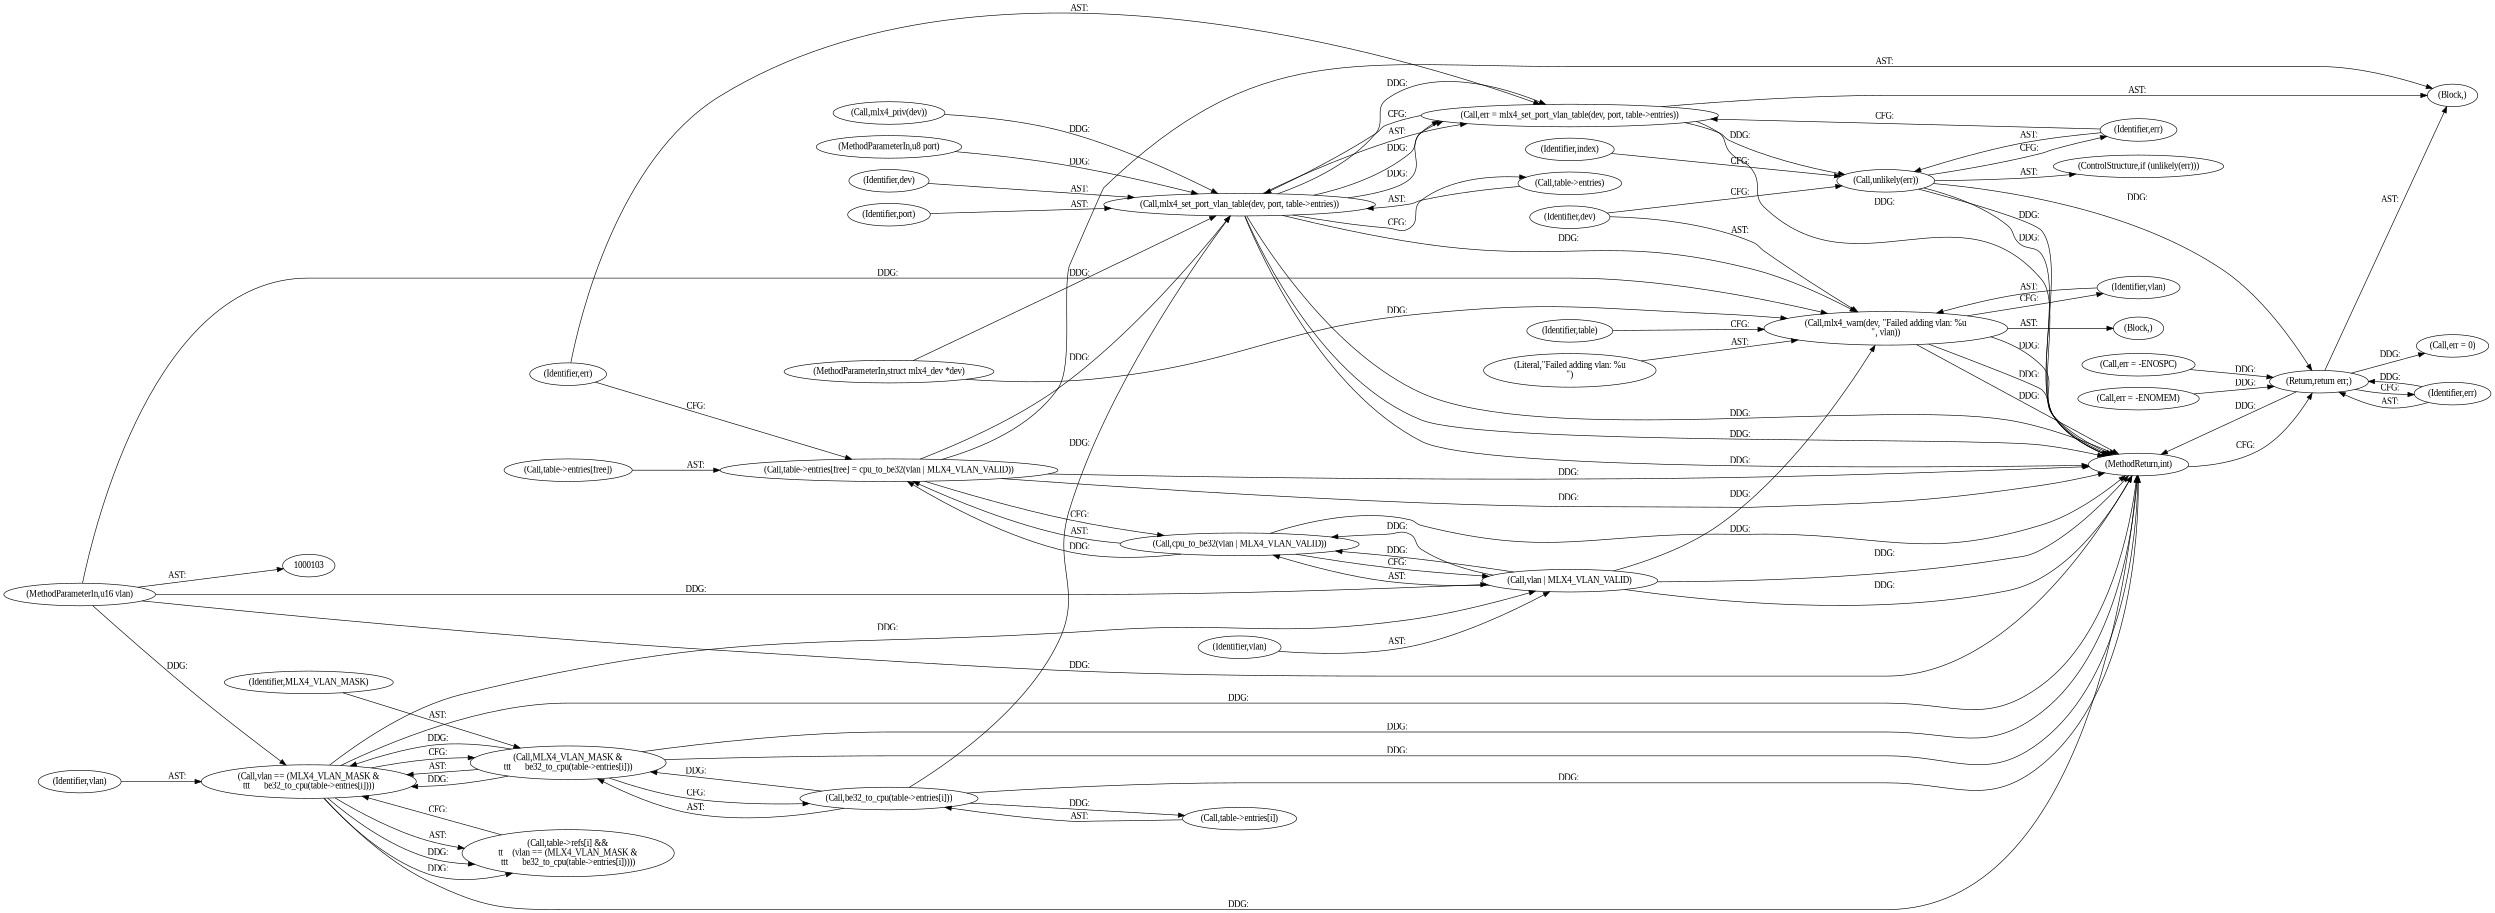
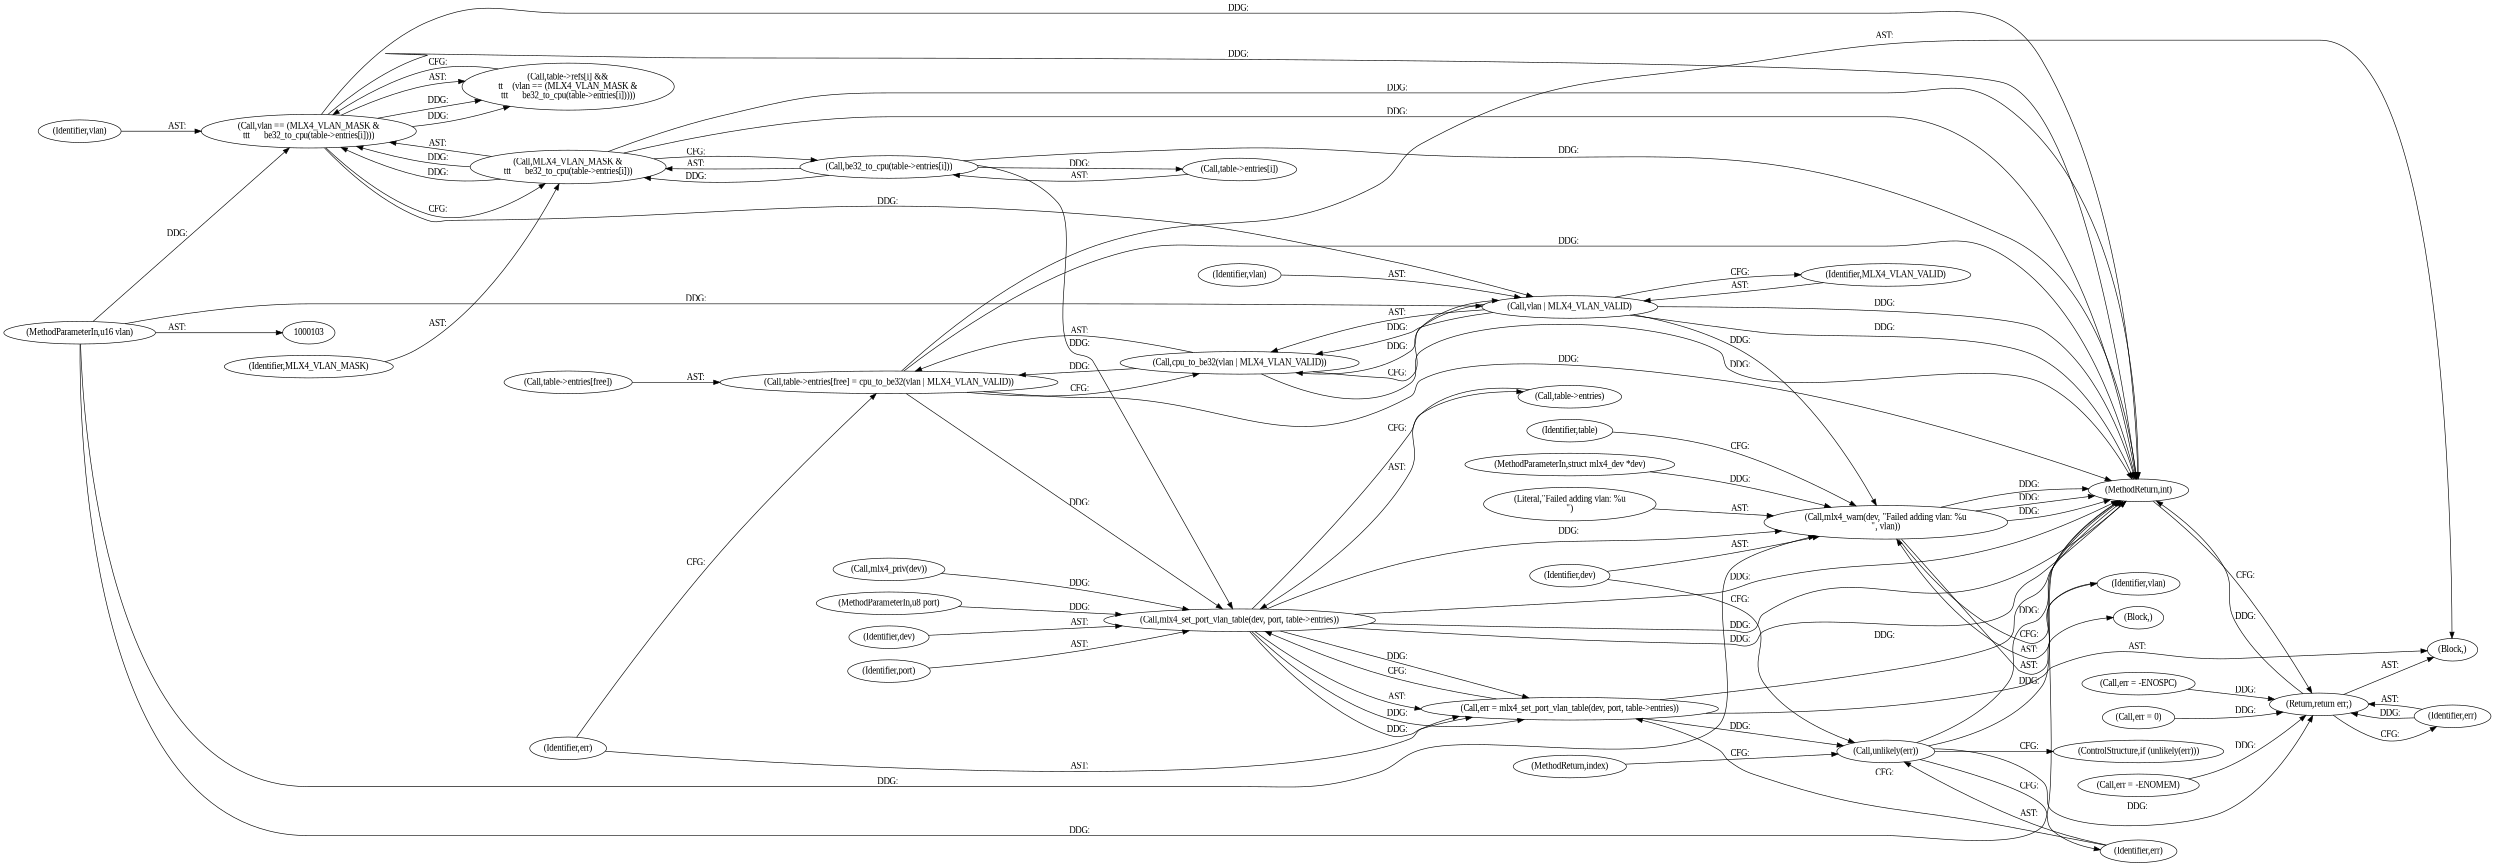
node "(Identifier,index)": label "(Identifier,index)" -> "(MethodReturn,index)"
edge "(Call,unlikely(err))" -> "(ControlStructure,if (unlikely(err)))": label "AST: " -> "CFG: "
node "(Identifier,MLX4_VLAN_VALID)": added
edge "(MethodParameterIn,struct mlx4_dev *dev)" -> "(Call,mlx4_set_port_vlan_table(dev, port, table->entries))": removed, label "DDG:"
edge "(Return,return err;)" -> "(Call,err = 0)": reversed
